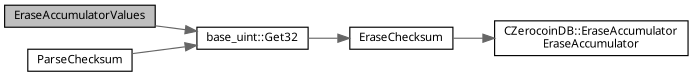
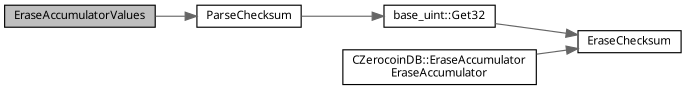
edge "EraseAccumulatorValues" -> "base_uint::Get32": now "EraseAccumulatorValues" -> "ParseChecksum"
edge "EraseChecksum" -> "CZerocoinDB::EraseAccumulator EraseAccumulator": reversed
